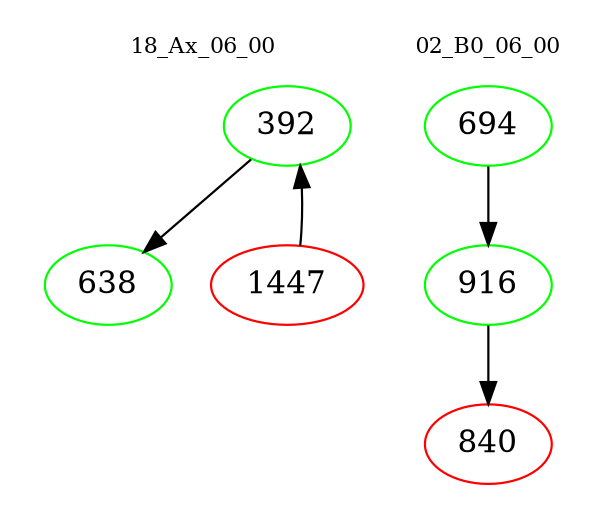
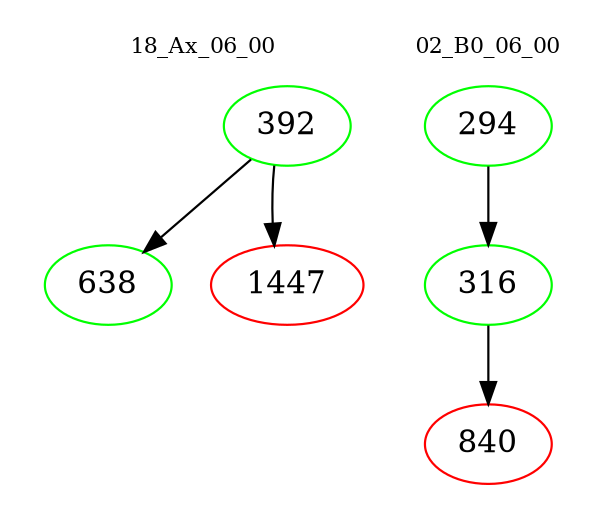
node "694": label "694" -> "294"
edge "1447" -> "392": reversed
node "916": label "916" -> "316"
